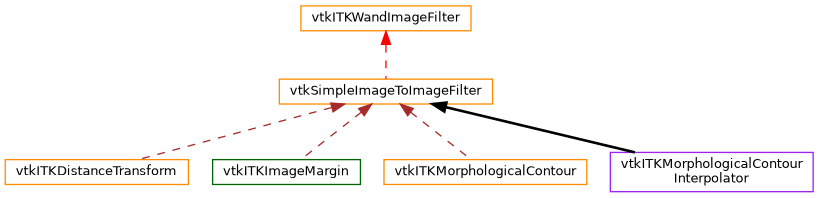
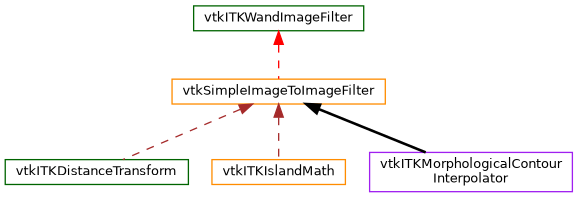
node "vtkITKWandImageFilter": color darkorange -> darkgreen
node "vtkITKDistanceTransform": color darkorange -> darkgreen
node "vtkITKImageMargin": removed
node "vtkITKMorphologicalContour": label "vtkITKMorphologicalContour" -> "vtkITKIslandMath"
